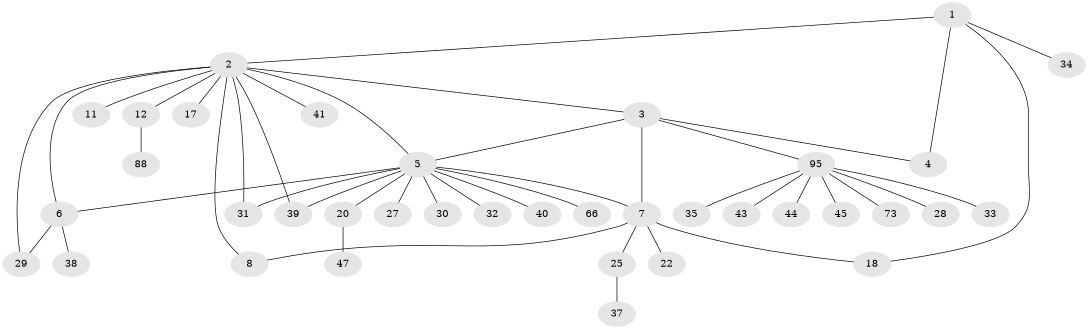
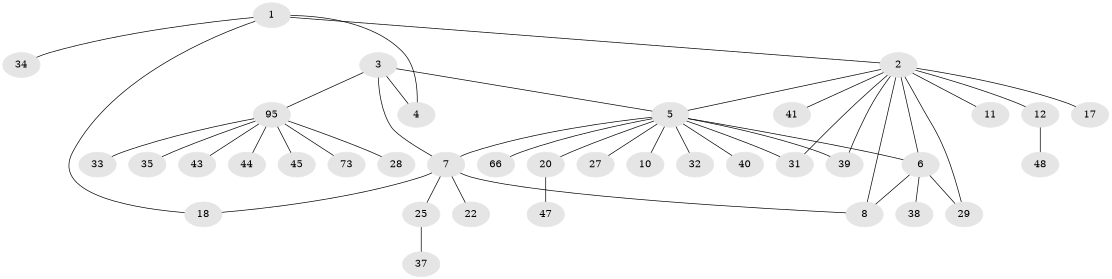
edge "2" -- "3": removed
node "88": label "88" -> "48"
edge "6" -- "8": added
node "30": label "30" -> "10"
